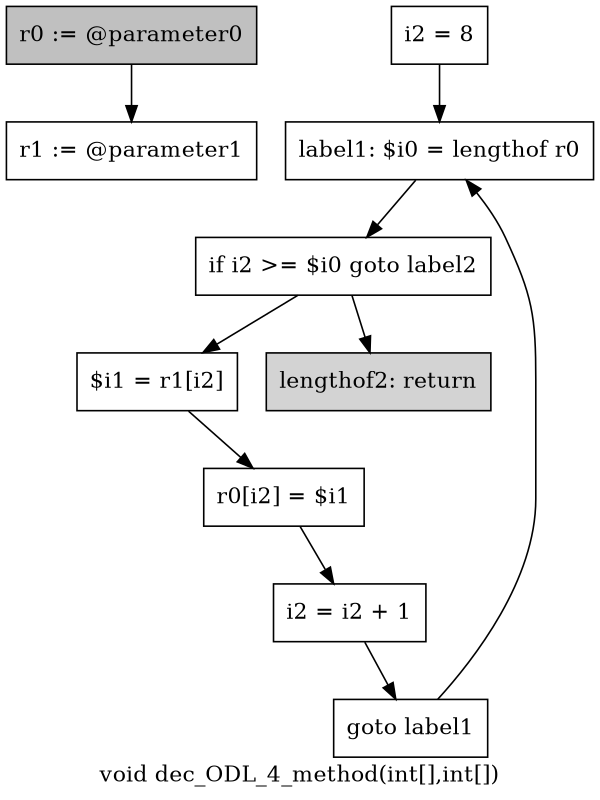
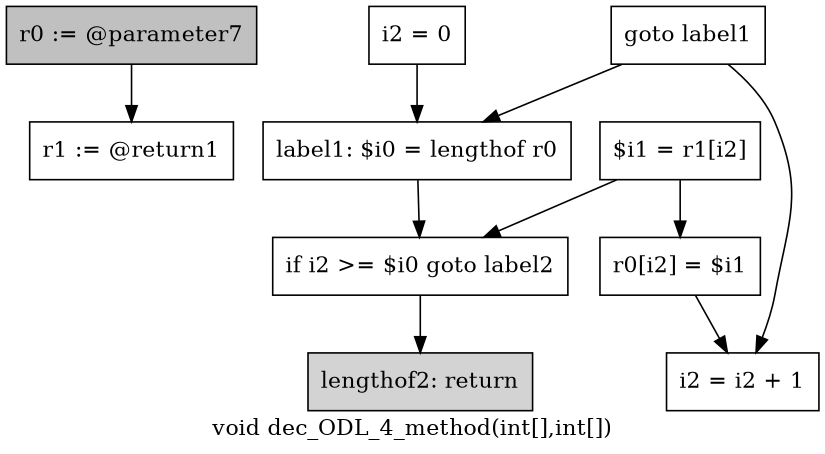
node "r0 := @parameter0": label "r0 := @parameter0" -> "r0 := @parameter7"
node "i2 = 8": label "i2 = 8" -> "i2 = 0"
node "r1 := @parameter1": label "r1 := @parameter1" -> "r1 := @return1"
edge "if i2 >= $i0 goto label2" -> "$i1 = r1[i2]": reversed
edge "i2 = i2 + 1" -> "goto label1": reversed
